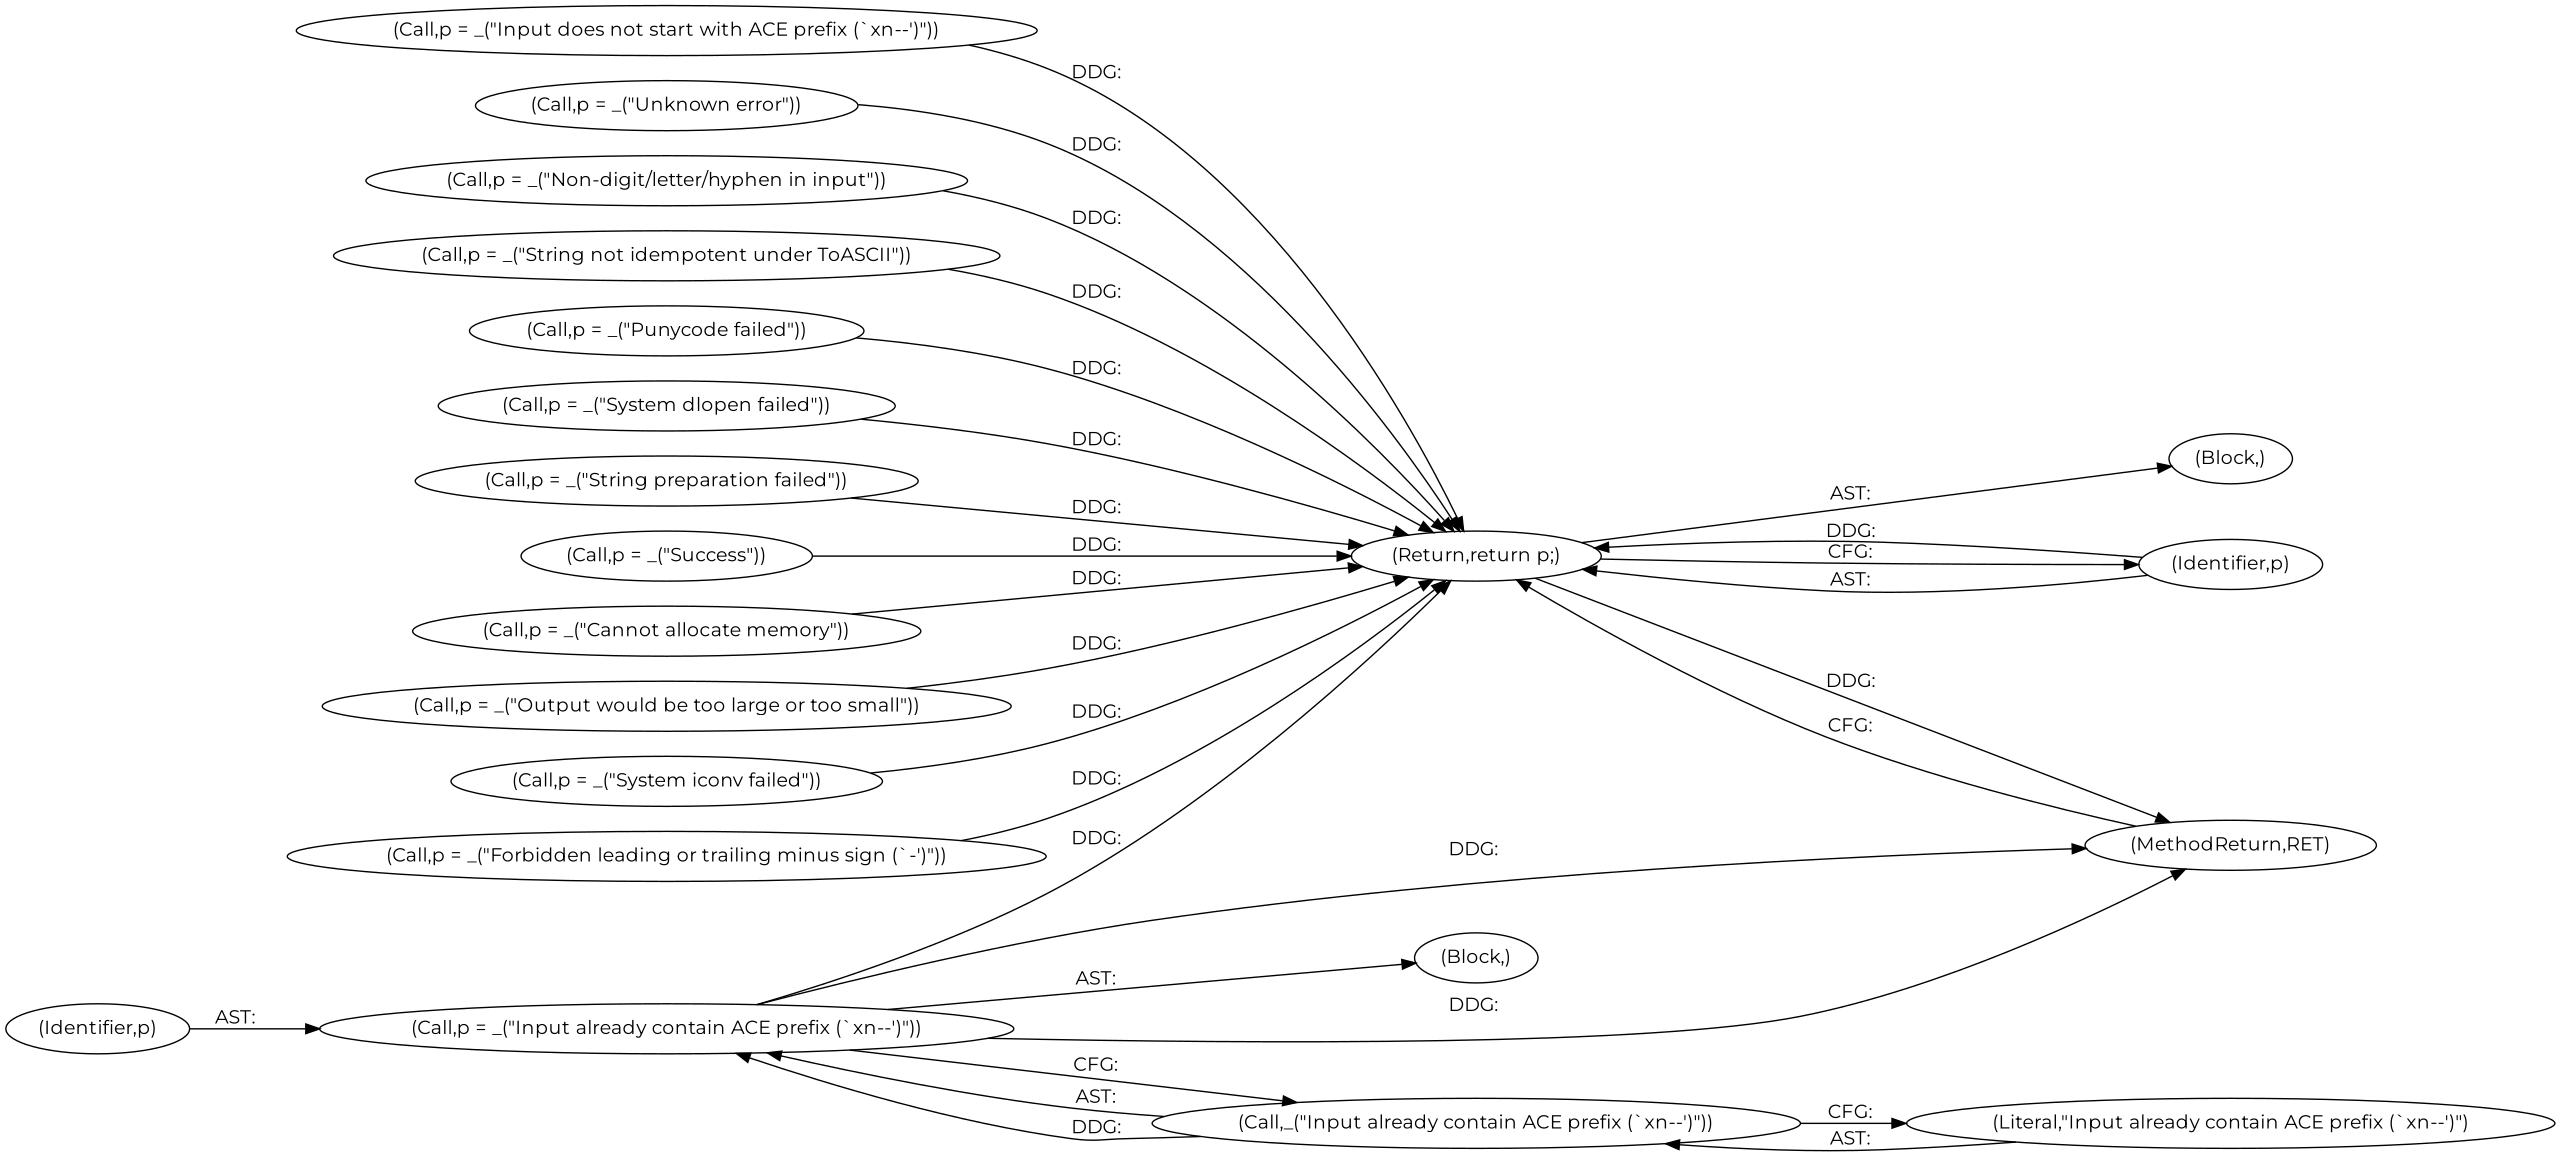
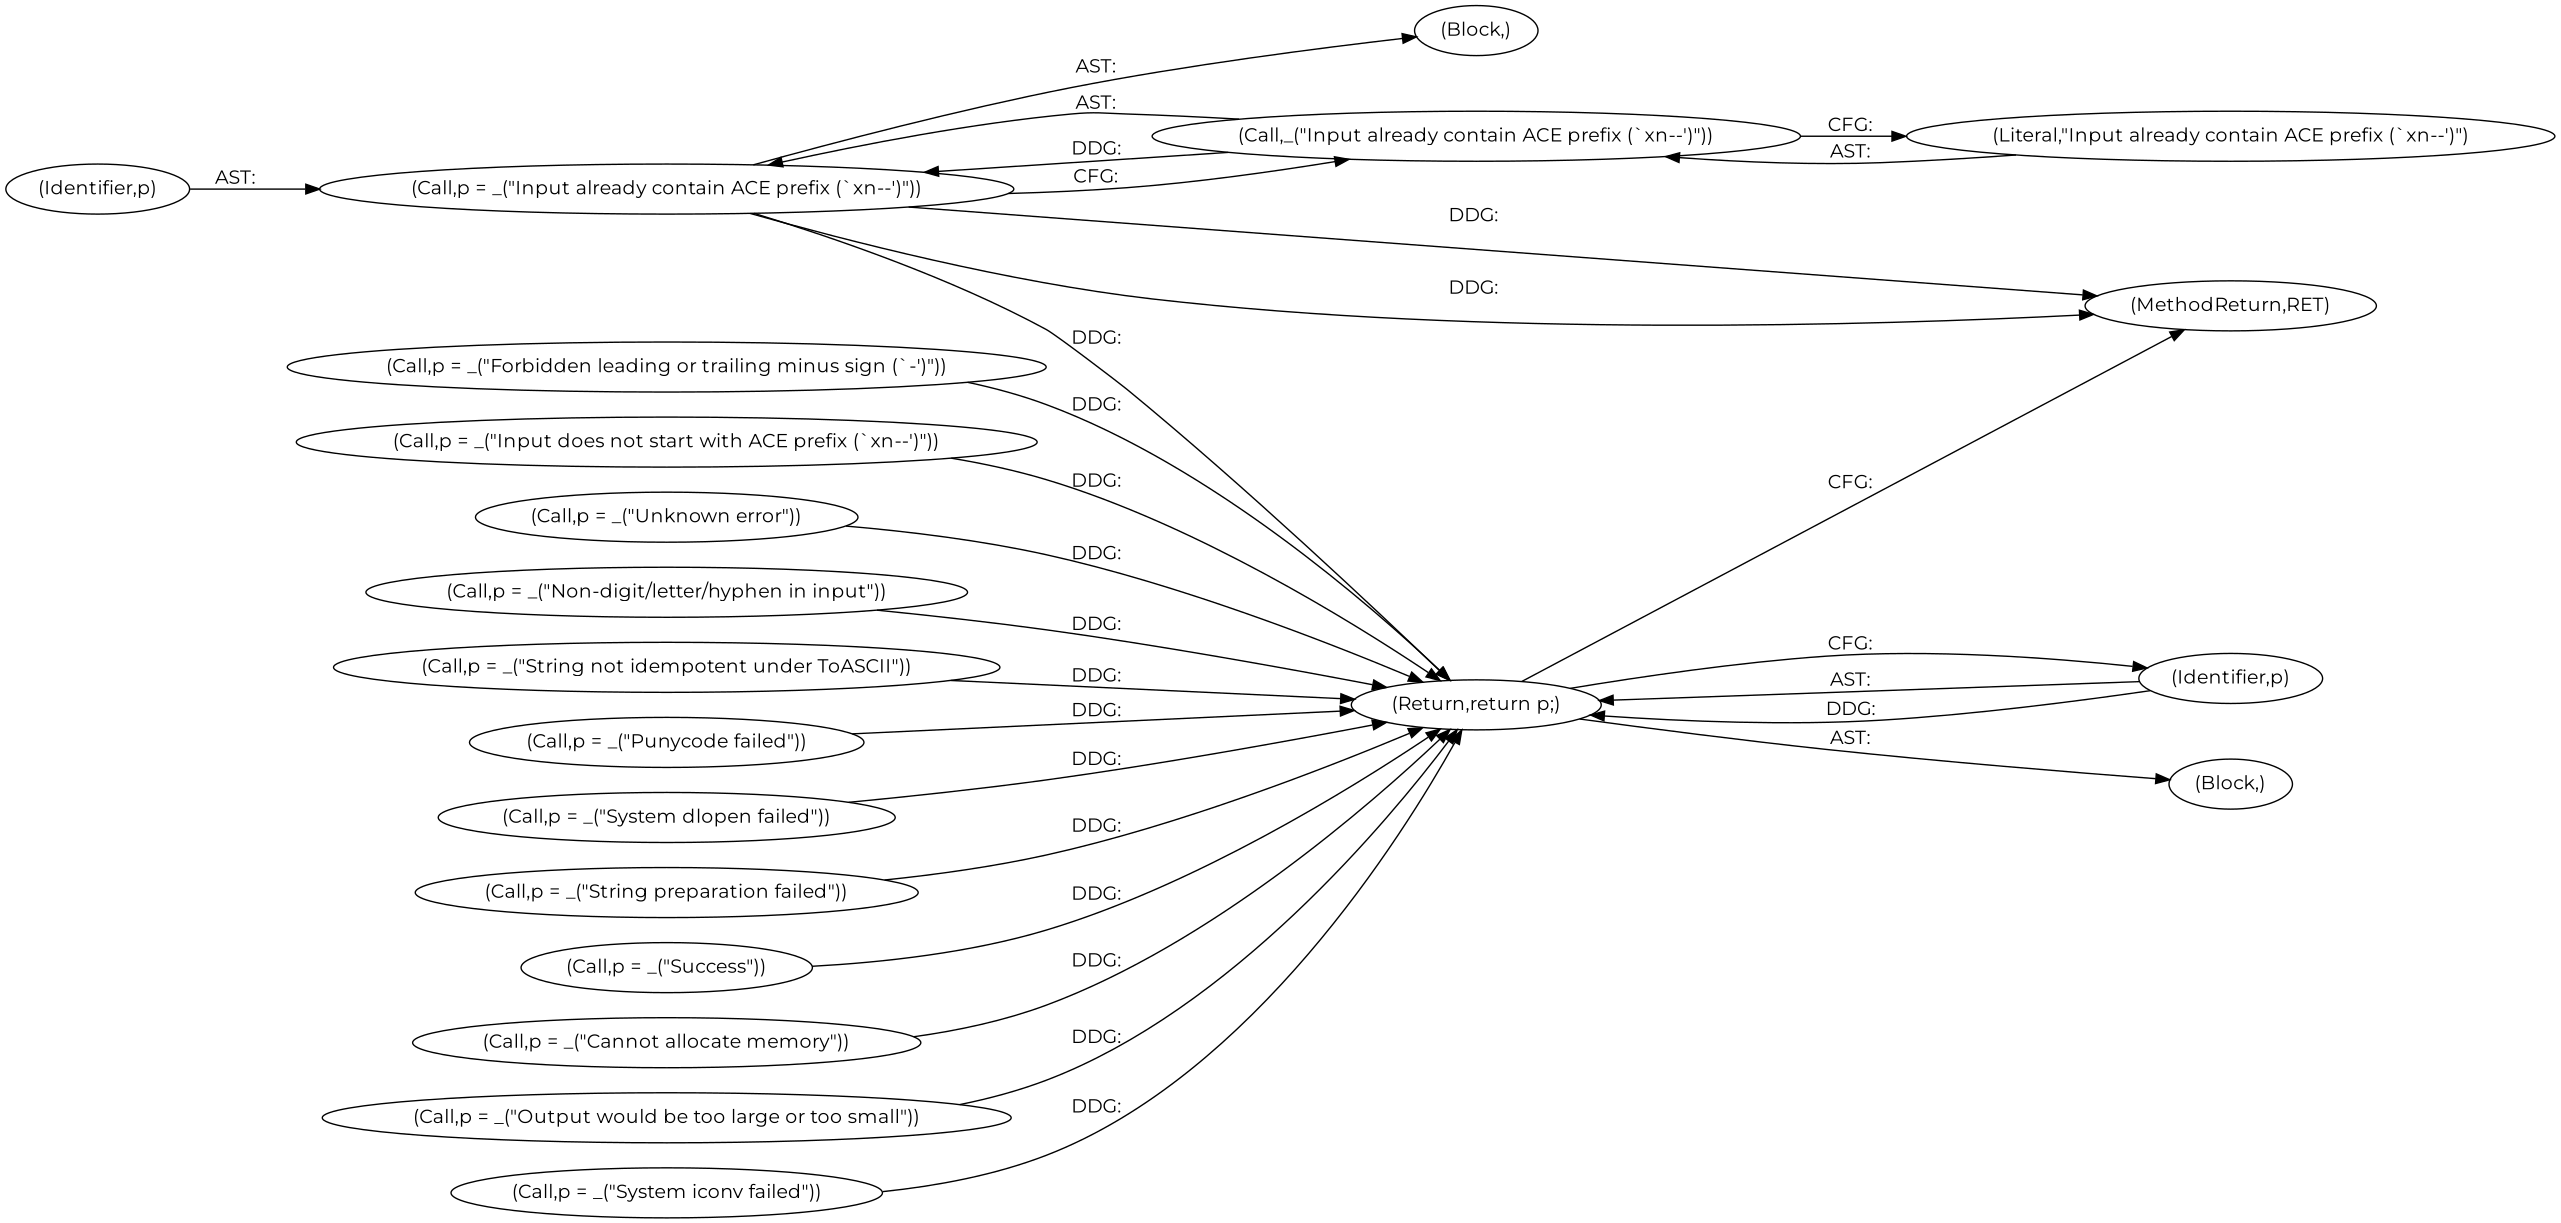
edge "(Return,return p;)" -> "(MethodReturn,RET)": label "DDG: " -> "CFG: "
edge "(MethodReturn,RET)" -> "(Return,return p;)": removed, label "CFG:"
